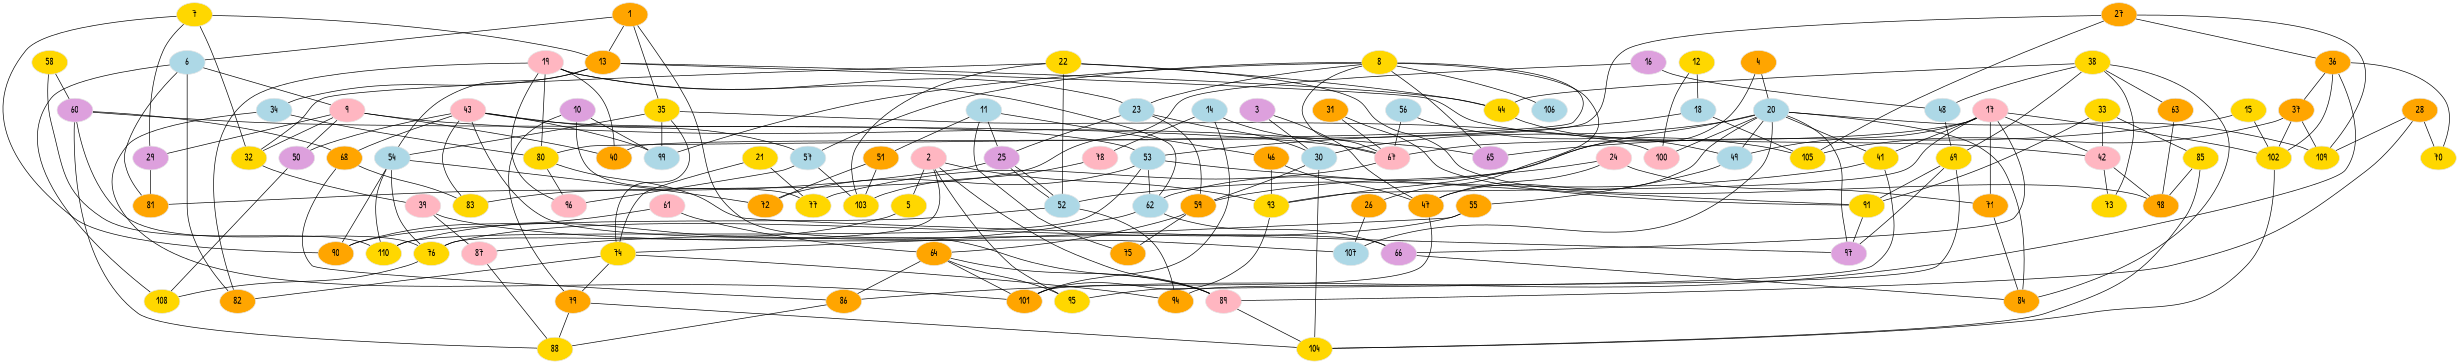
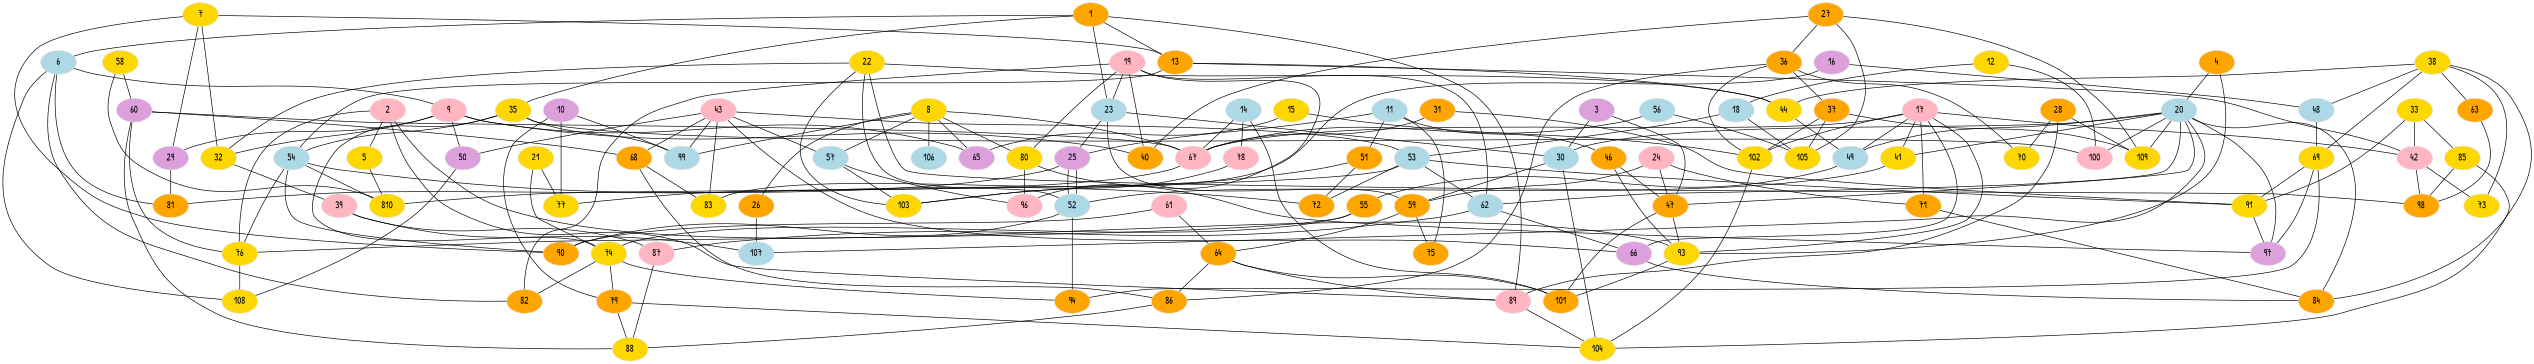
edge "8" -- "23": now "1" -- "23"
node "34": removed
edge "47" -- "93": added
node "110": label "110" -> "810"
node "95": removed
